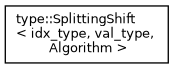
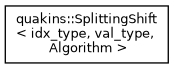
node "type::SplittingShift < idx_type, val_type, Algorithm >": label "type::SplittingShift < idx_type, val_type, Algorithm >" -> "quakins::SplittingShift < idx_type, val_type, Algorithm >"
